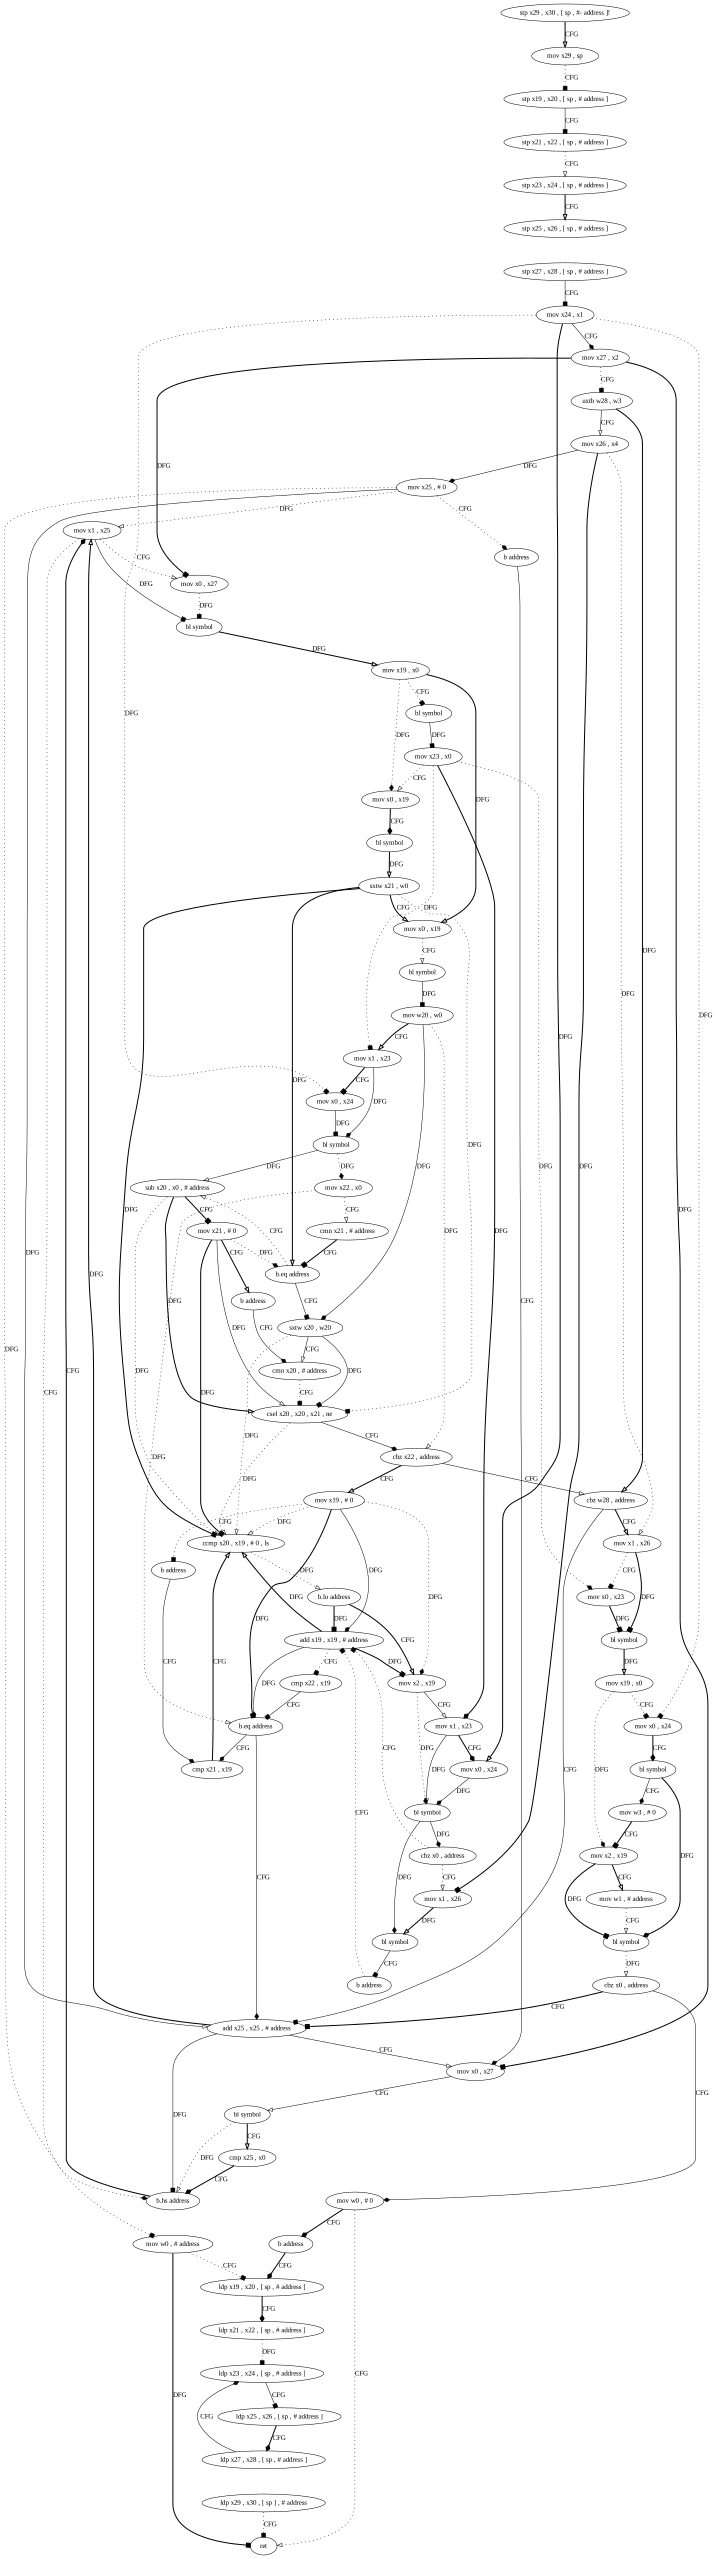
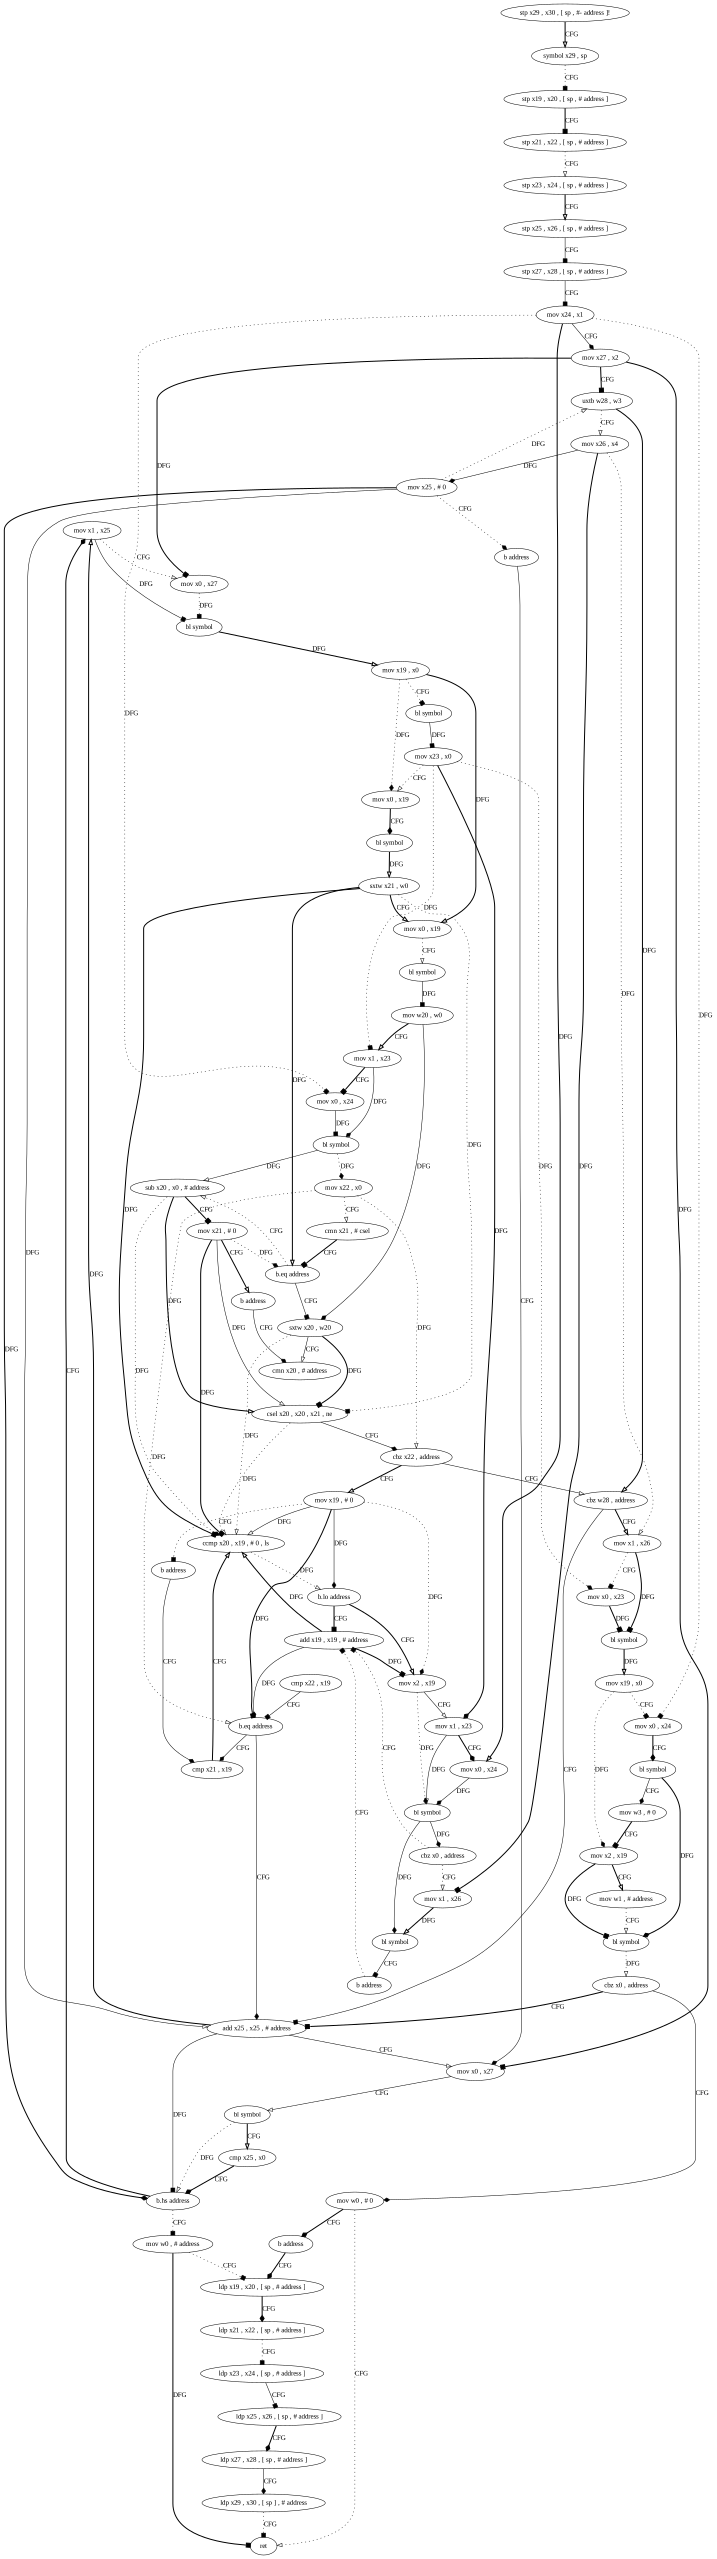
node "mov x29 , sp": label "mov x29 , sp" -> "symbol x29 , sp"
edge "stp x19 , x20 , [ sp , # address ]" -> "stp x21 , x22 , [ sp , # address ]": style solid -> bold
edge "stp x25 , x26 , [ sp , # address ]" -> "stp x27 , x28 , [ sp , # address ]": added, label "CFG"
edge "mov x27 , x2" -> "uxtb w28 , w3": style dotted -> bold
edge "uxtb w28 , w3" -> "mov x26 , x4": style solid -> dotted
edge "mov x25 , # 0" -> "mov x1 , x25": now "mov x25 , # 0" -> "uxtb w28 , w3"
edge "mov x25 , # 0" -> "b.hs address": style dotted -> bold
node "cmn x21 , # address": label "cmn x21 , # address" -> "cmn x21 , # csel"
edge "mov w20 , w0" -> "cbz x22 , address": now "mov x22 , x0" -> "cbz x22 , address"
edge "sxtw x20 , w20" -> "csel x20 , x20 , x21 , ne": style solid -> bold
edge "sub x20 , x0 , # address" -> "ccmp x20 , x19 , # 0 , ls": arrowhead onormal -> diamond
edge "cmn x20 , # address" -> "csel x20 , x20 , x21 , ne": removed, label "CFG"
edge "mov x1 , x25" -> "mov w0 , # address": now "b.hs address" -> "mov w0 , # address"
edge "mov x19 , # 0" -> "ccmp x20 , x19 , # 0 , ls": style dotted -> solid
edge "mov x19 , # 0" -> "add x19 , x19 , # address": now "mov x19 , # 0" -> "b.lo address"
edge "b.lo address" -> "add x19 , x19 , # address": label "DFG" -> "CFG"
edge "add x19 , x19 , # address" -> "cmp x22 , x19": removed, label "CFG"
edge "ldp x21 , x22 , [ sp , # address ]" -> "ldp x23 , x24 , [ sp , # address ]": label "DFG" -> "CFG"
edge "ldp x27 , x28 , [ sp , # address ]" -> "ldp x23 , x24 , [ sp , # address ]": now "ldp x27 , x28 , [ sp , # address ]" -> "ldp x29 , x30 , [ sp ] , # address"
